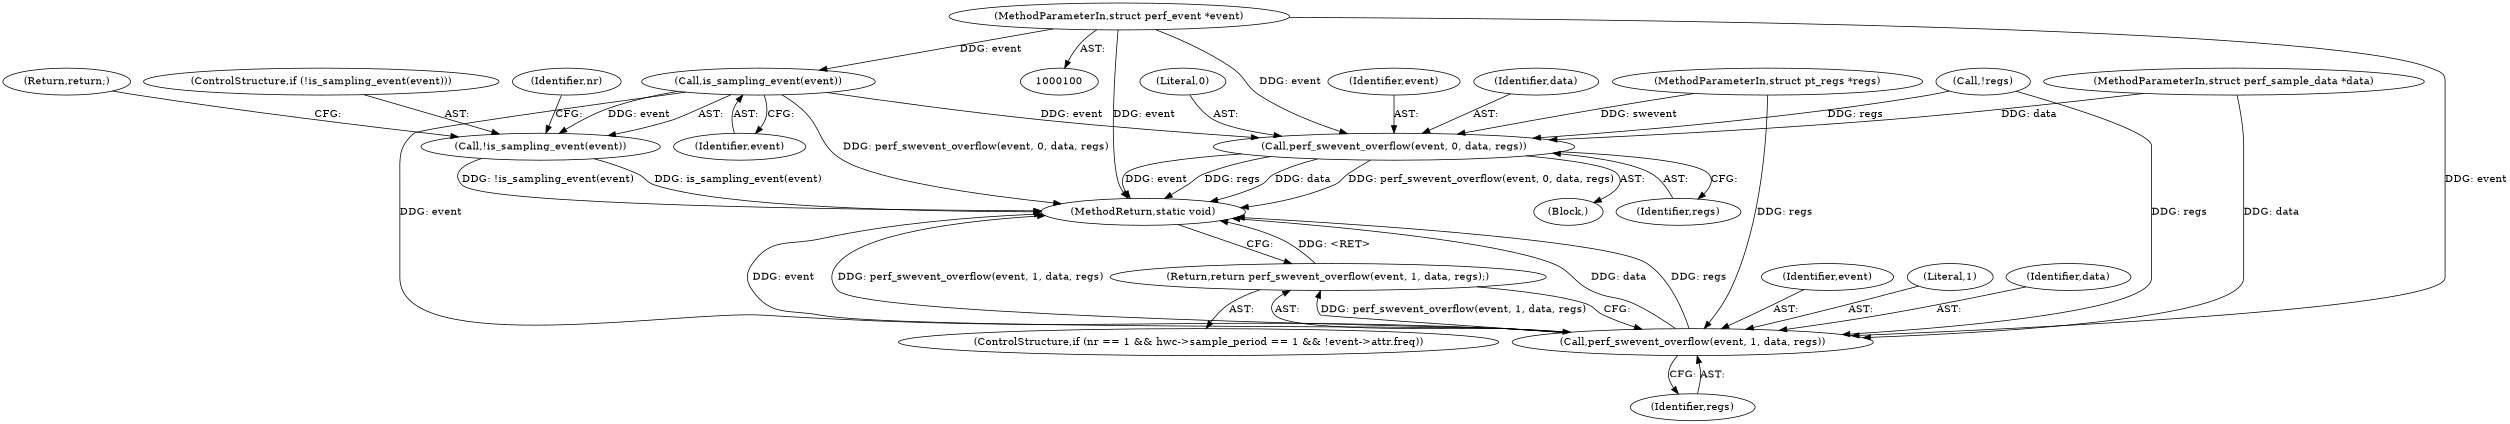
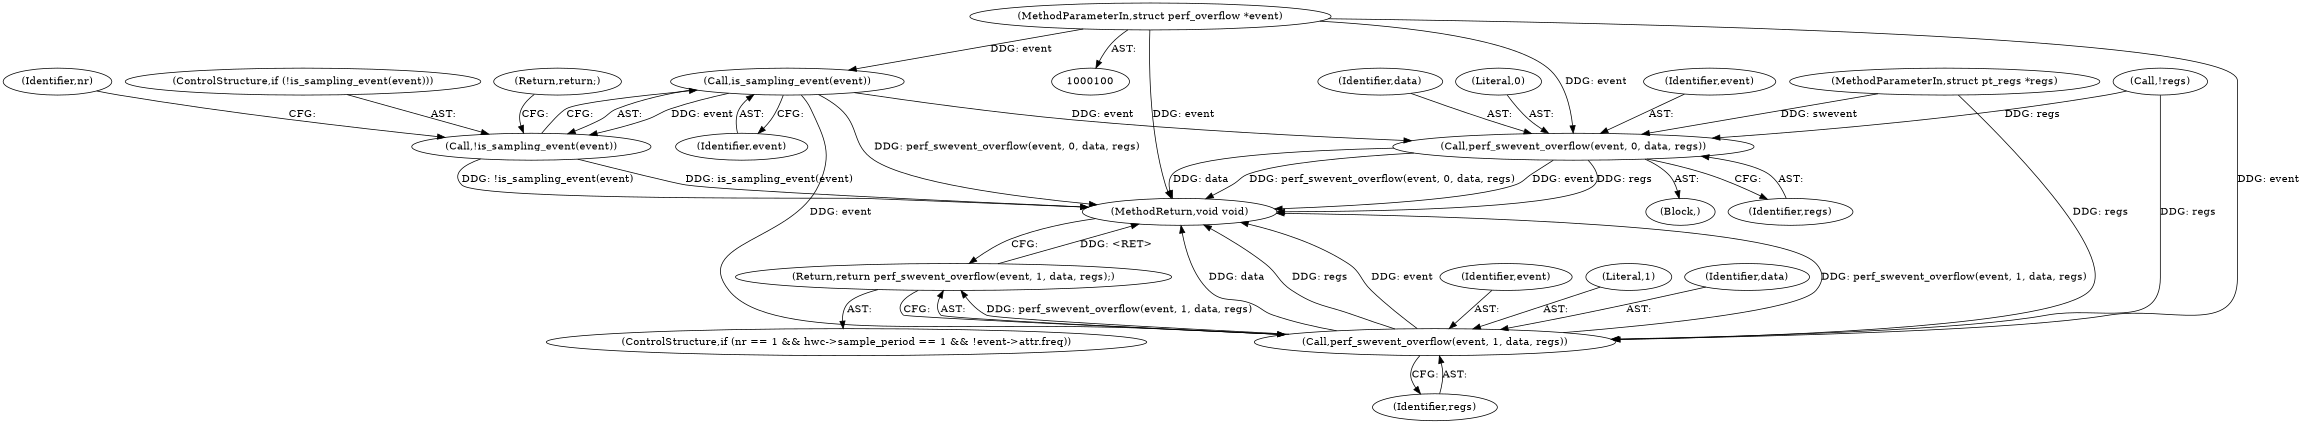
node "(MethodParameterIn,struct perf_event *event)": label "(MethodParameterIn,struct perf_event *event)" -> "(MethodParameterIn,struct perf_overflow *event)"
node "(MethodParameterIn,struct perf_sample_data *data)": removed
edge "(Call,!is_sampling_event(event))" -> "(Call,is_sampling_event(event))": added, label "CFG:"
node "(MethodReturn,static void)": label "(MethodReturn,static void)" -> "(MethodReturn,void void)"
